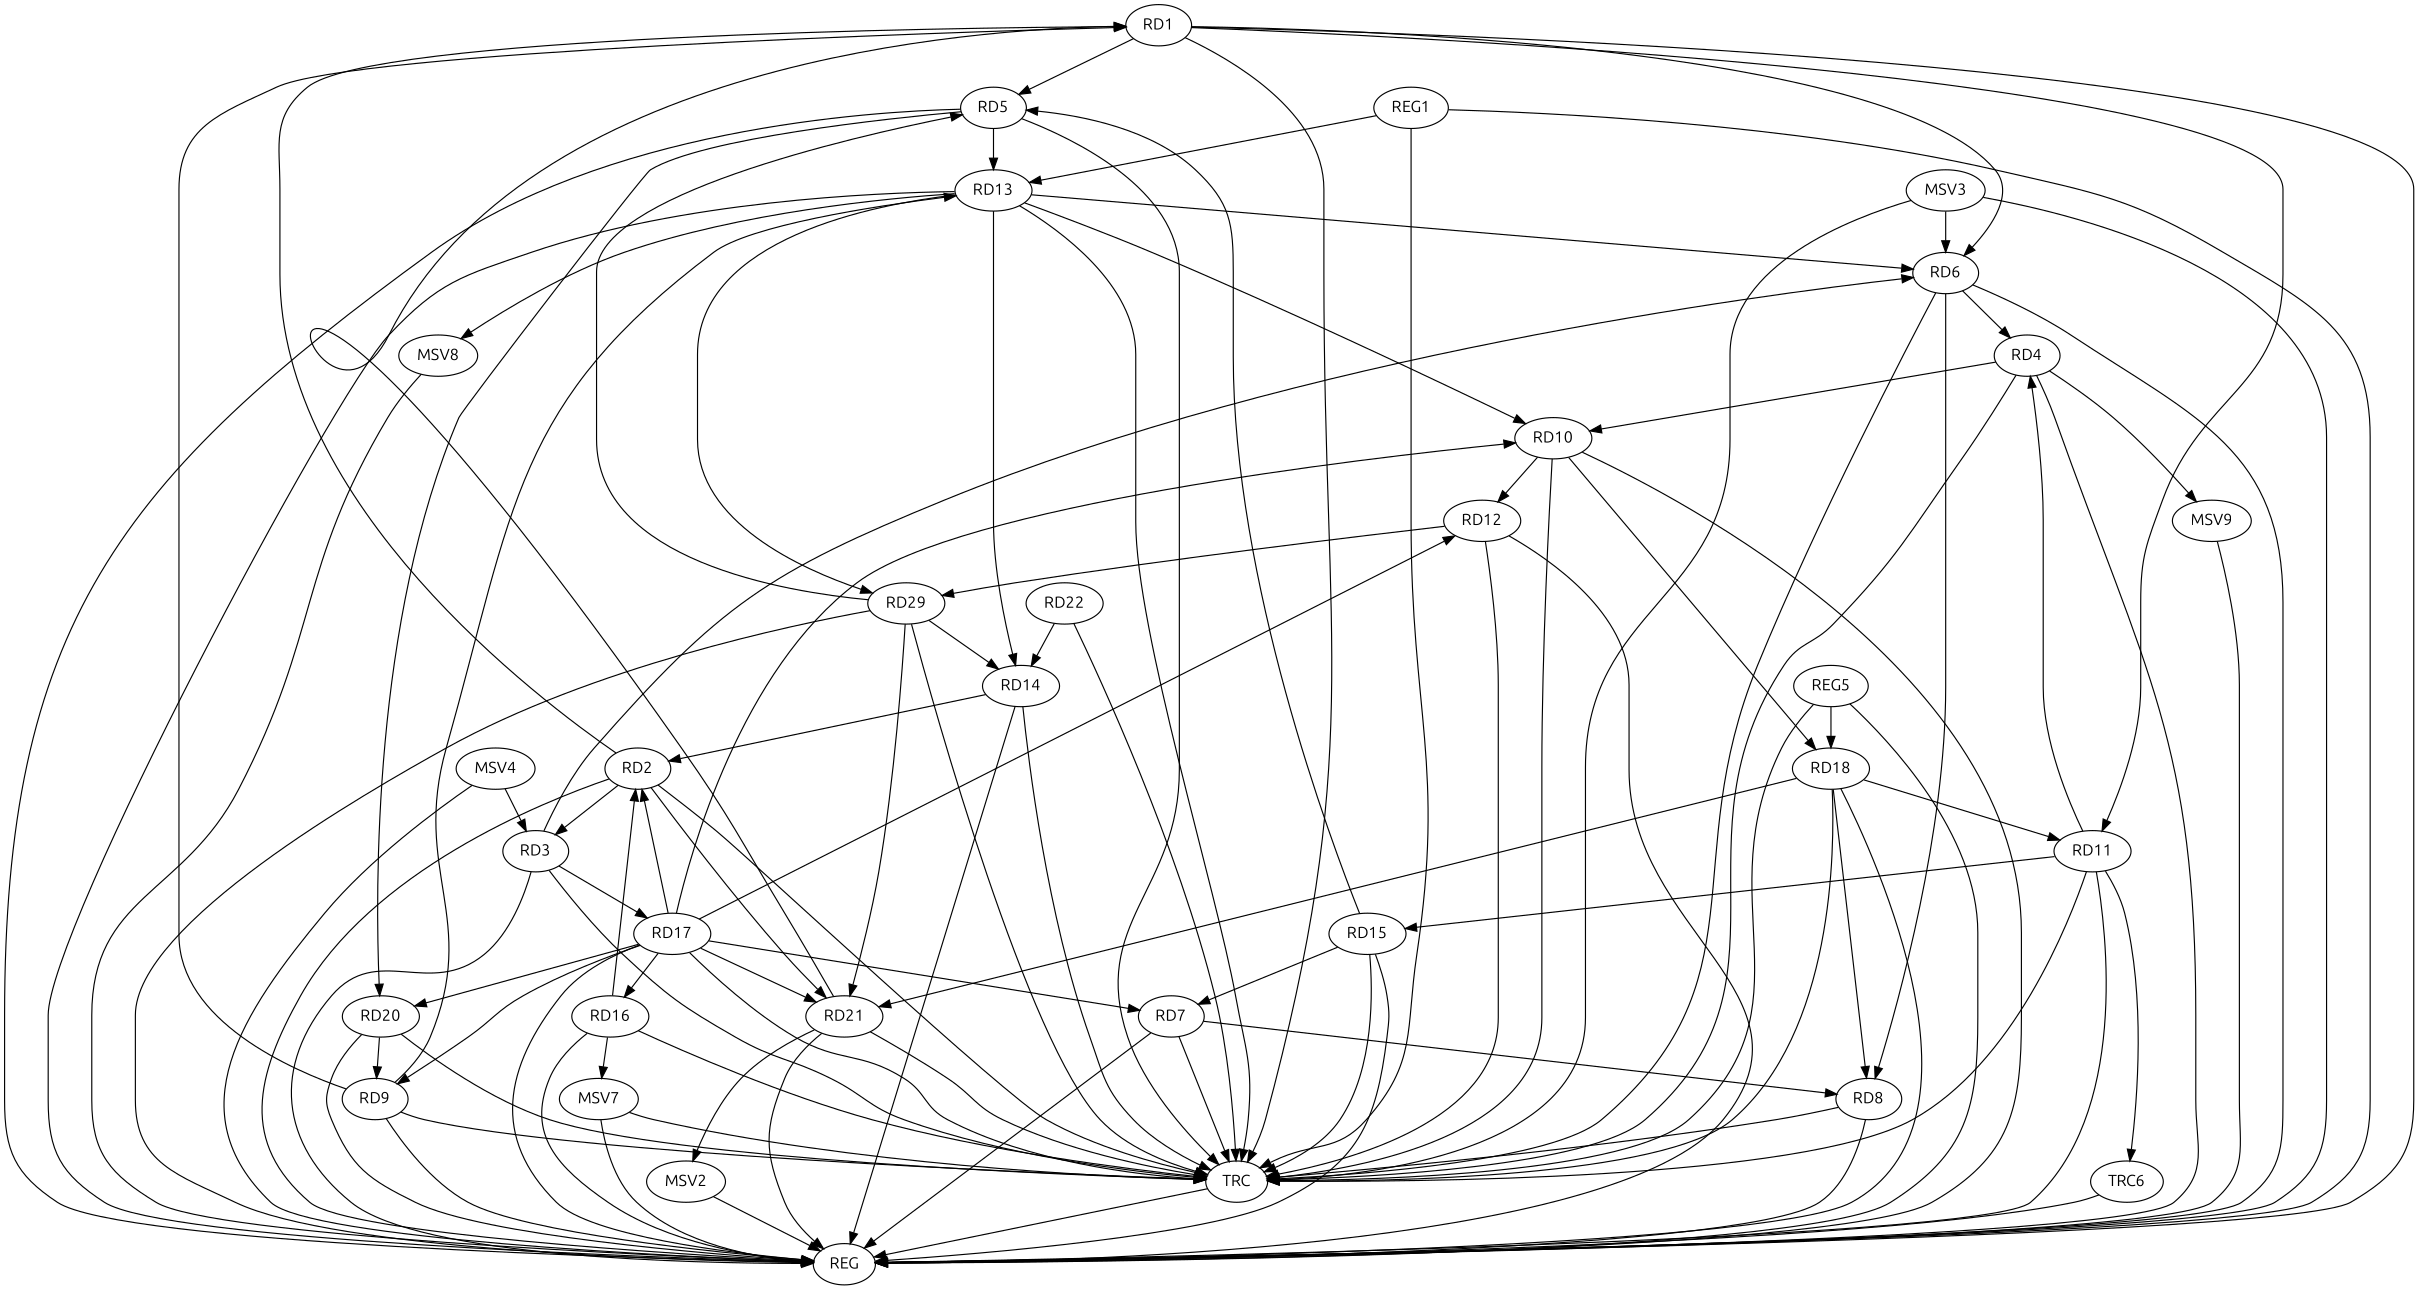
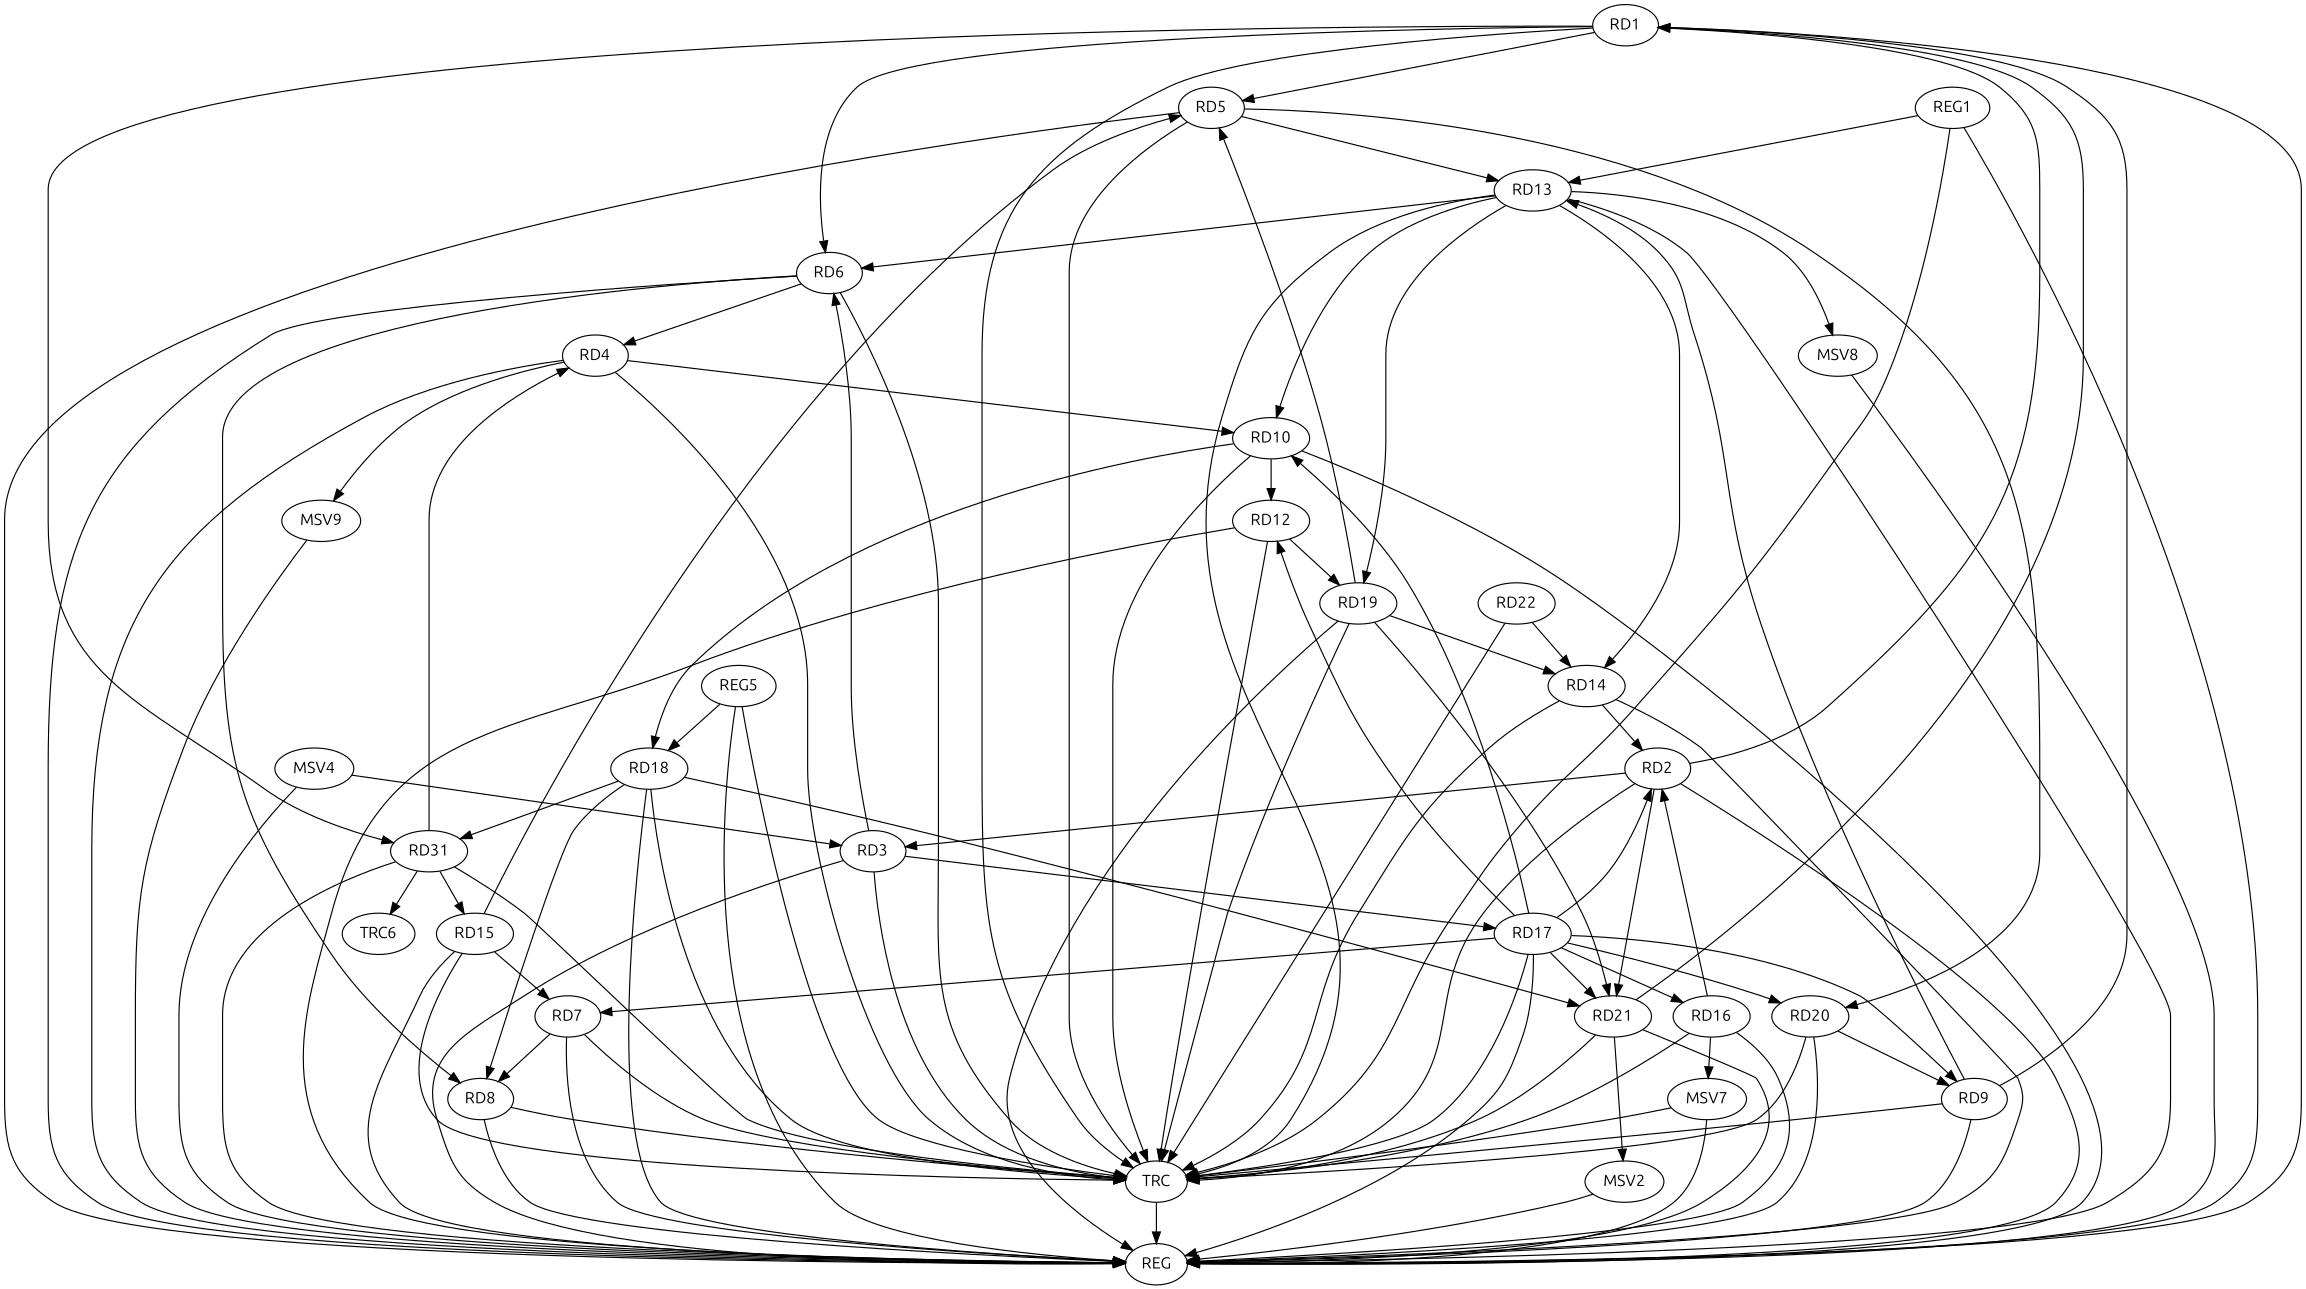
node "MSV3": removed
node "RD29": label "RD29" -> "RD19"
node "RD11": label "RD11" -> "RD31"
edge "TRC6" -> "REG": removed
